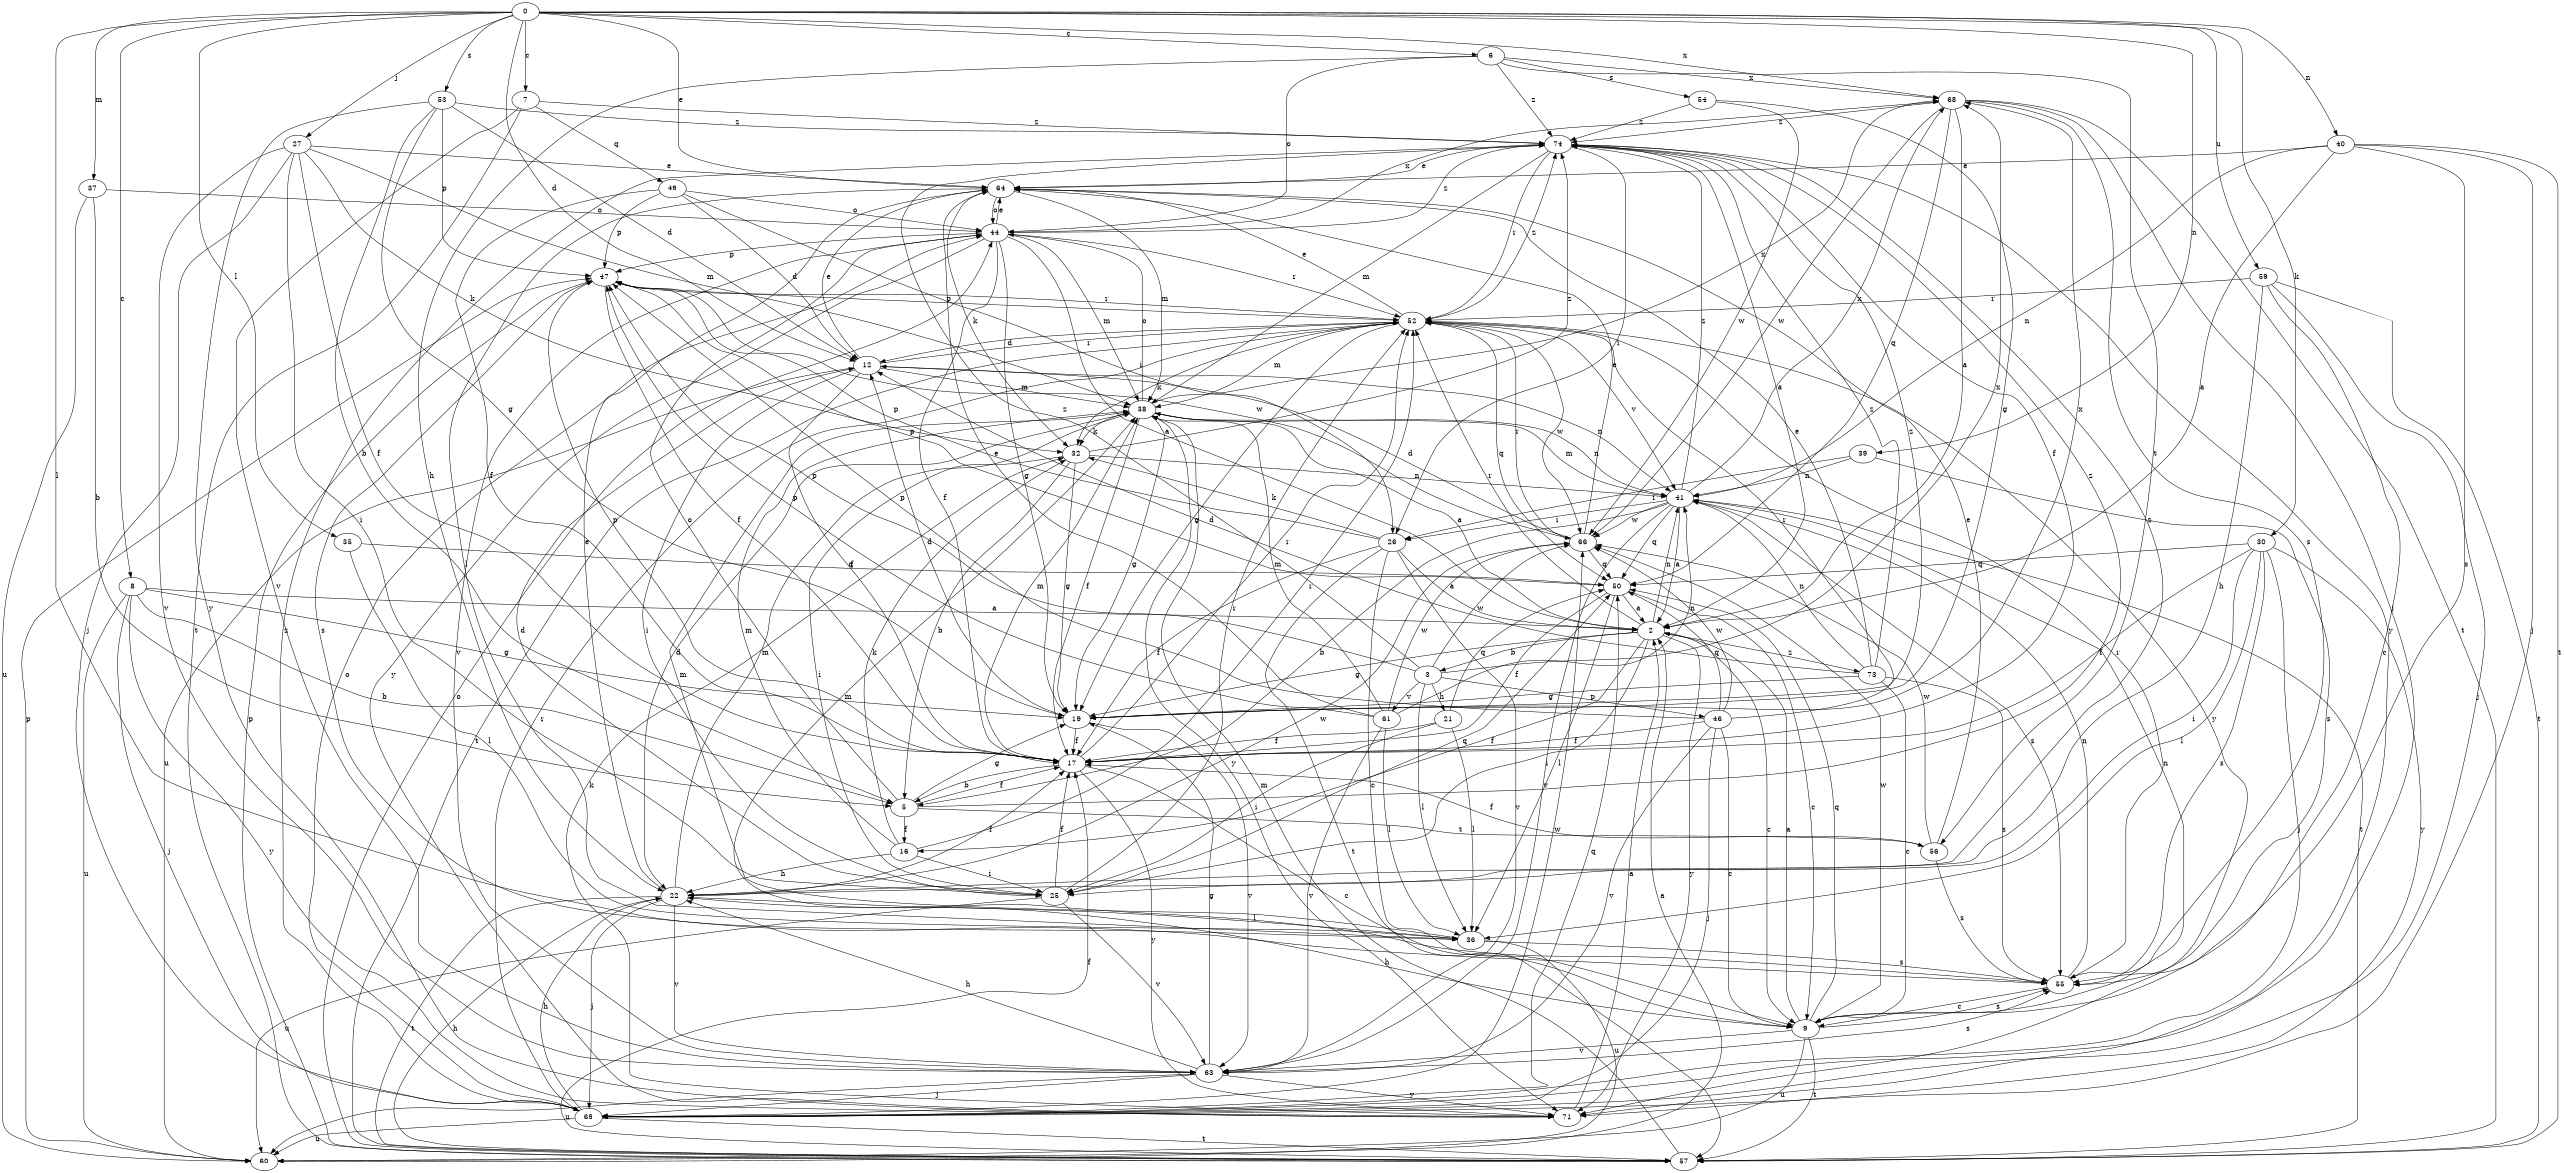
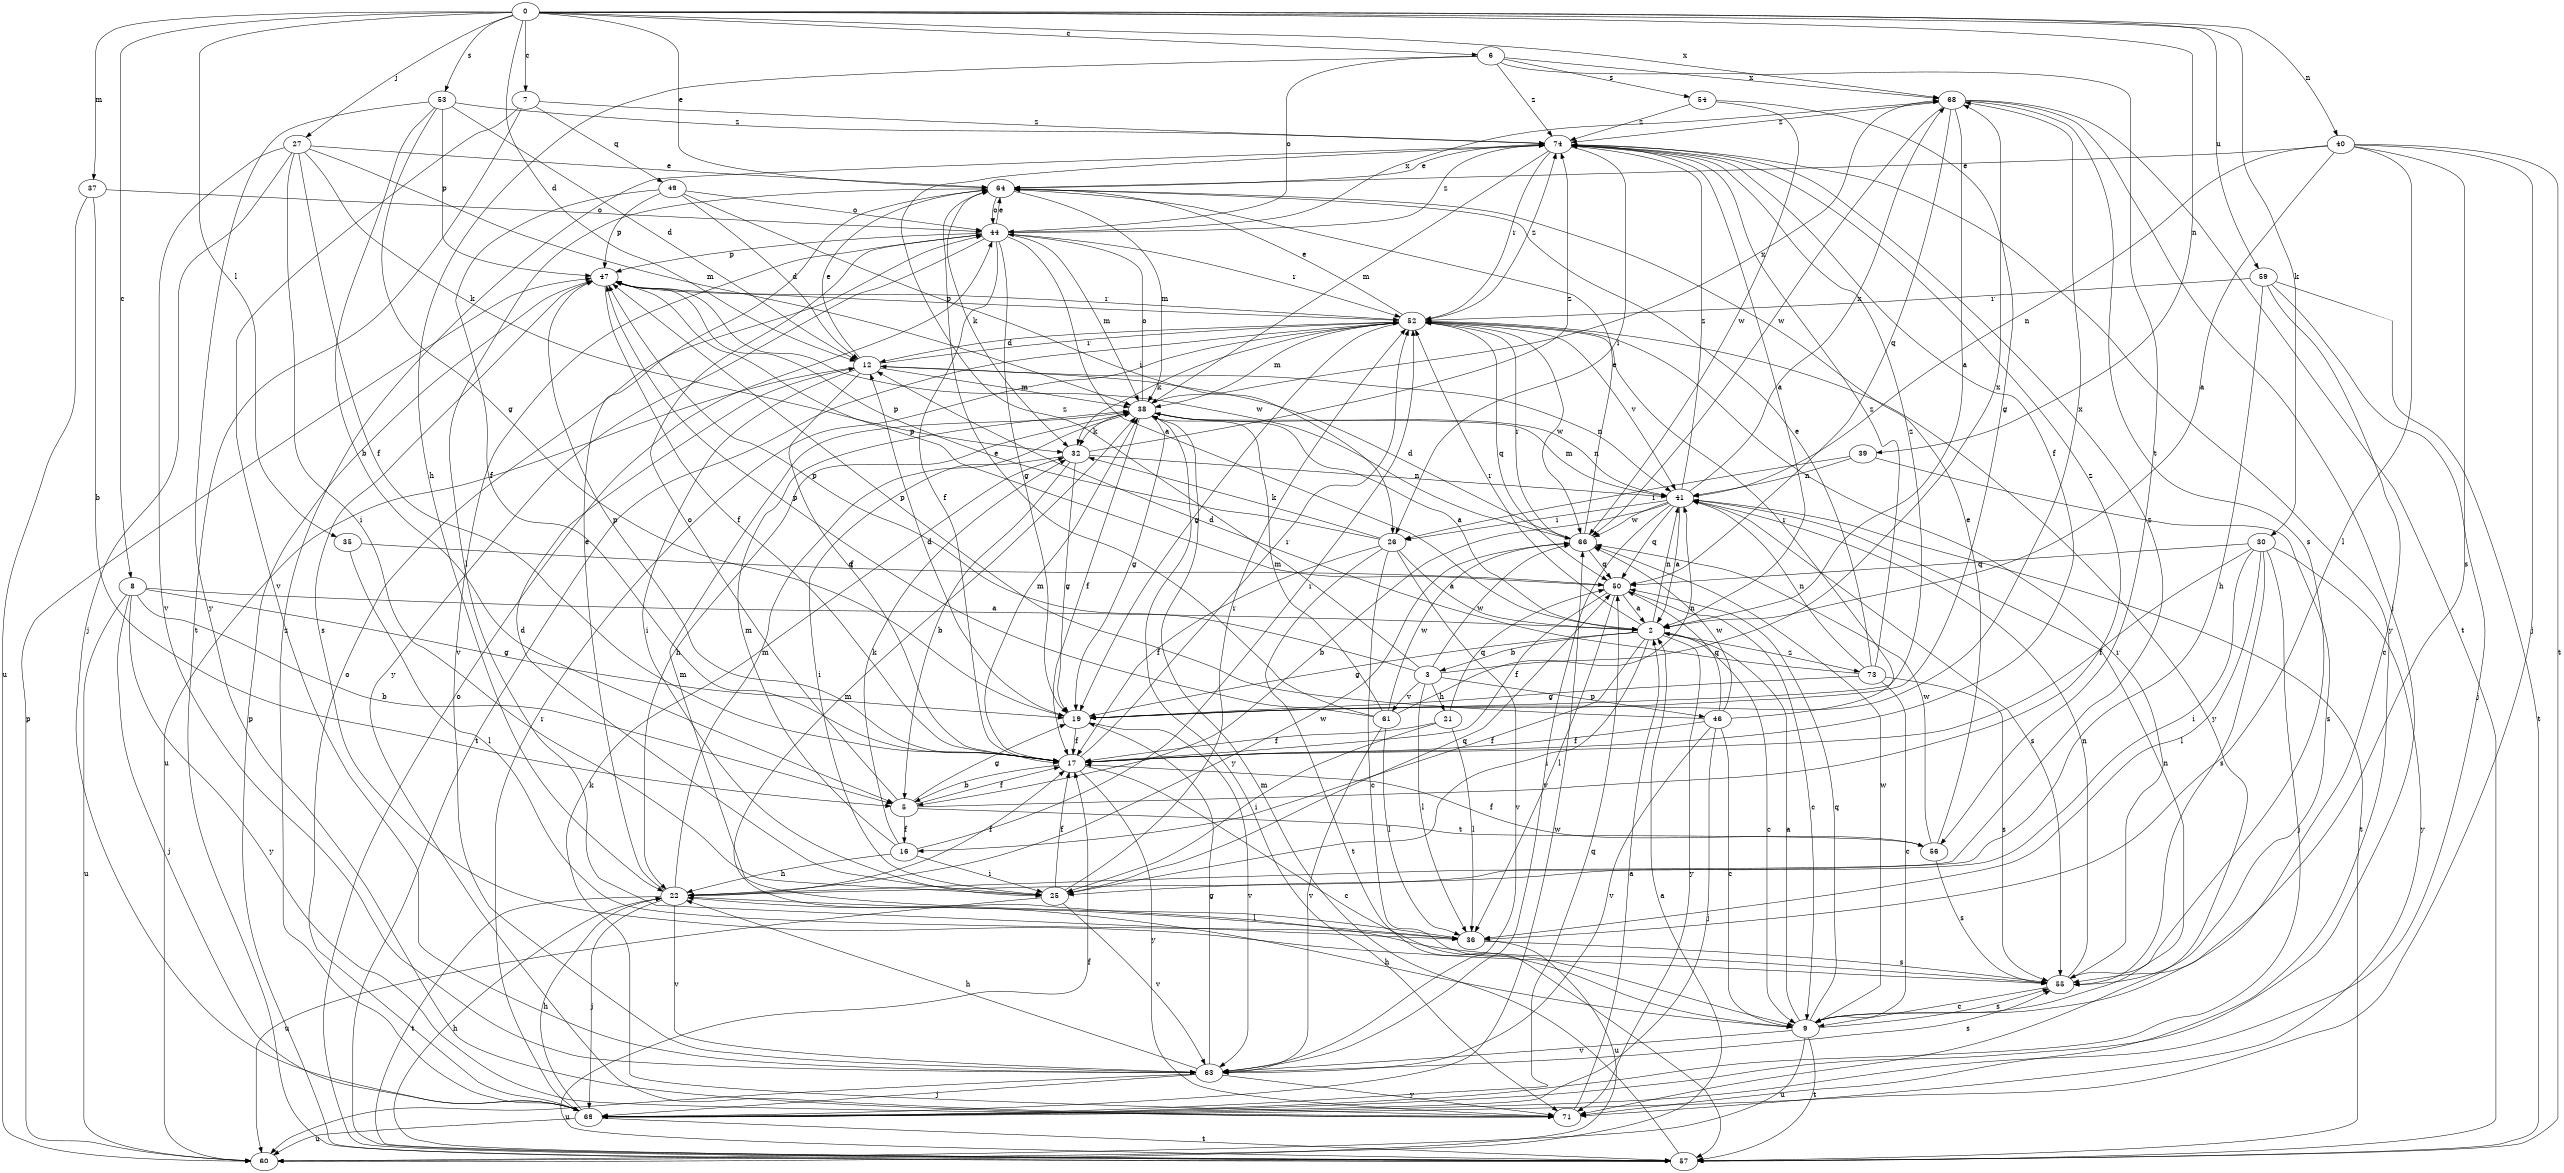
edge "38" -> "22": label "d" -> "h"
edge "0" -> "36": now "40" -> "36"
